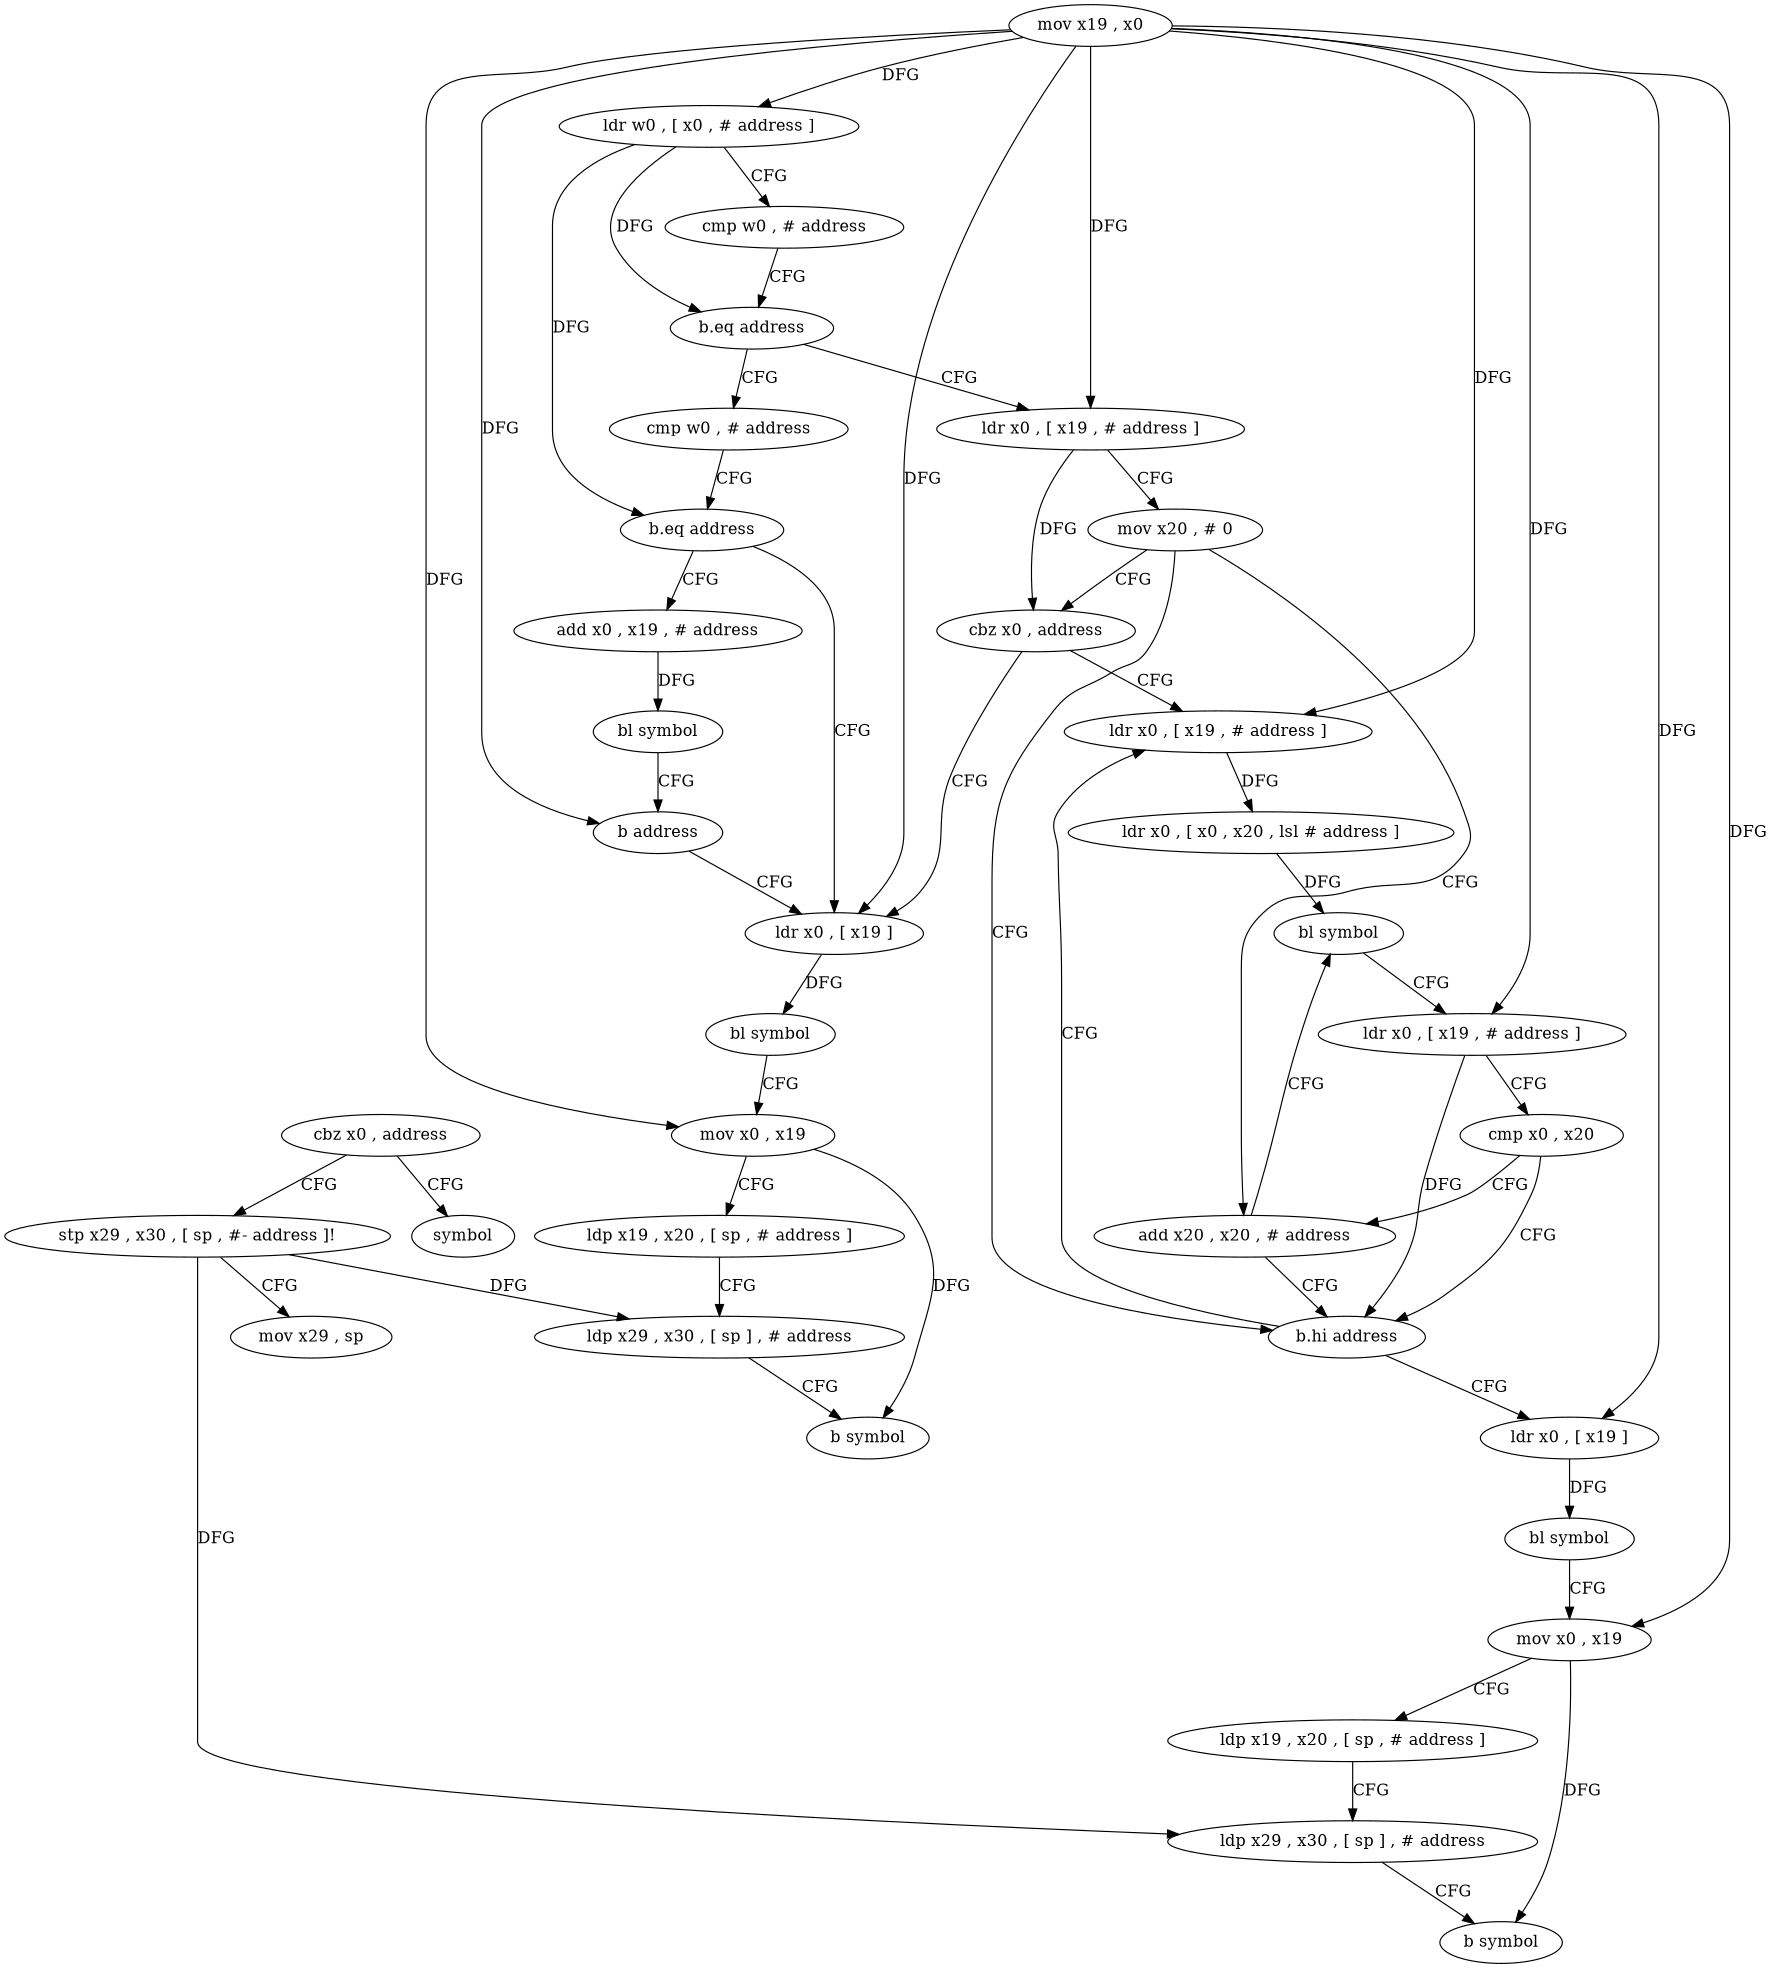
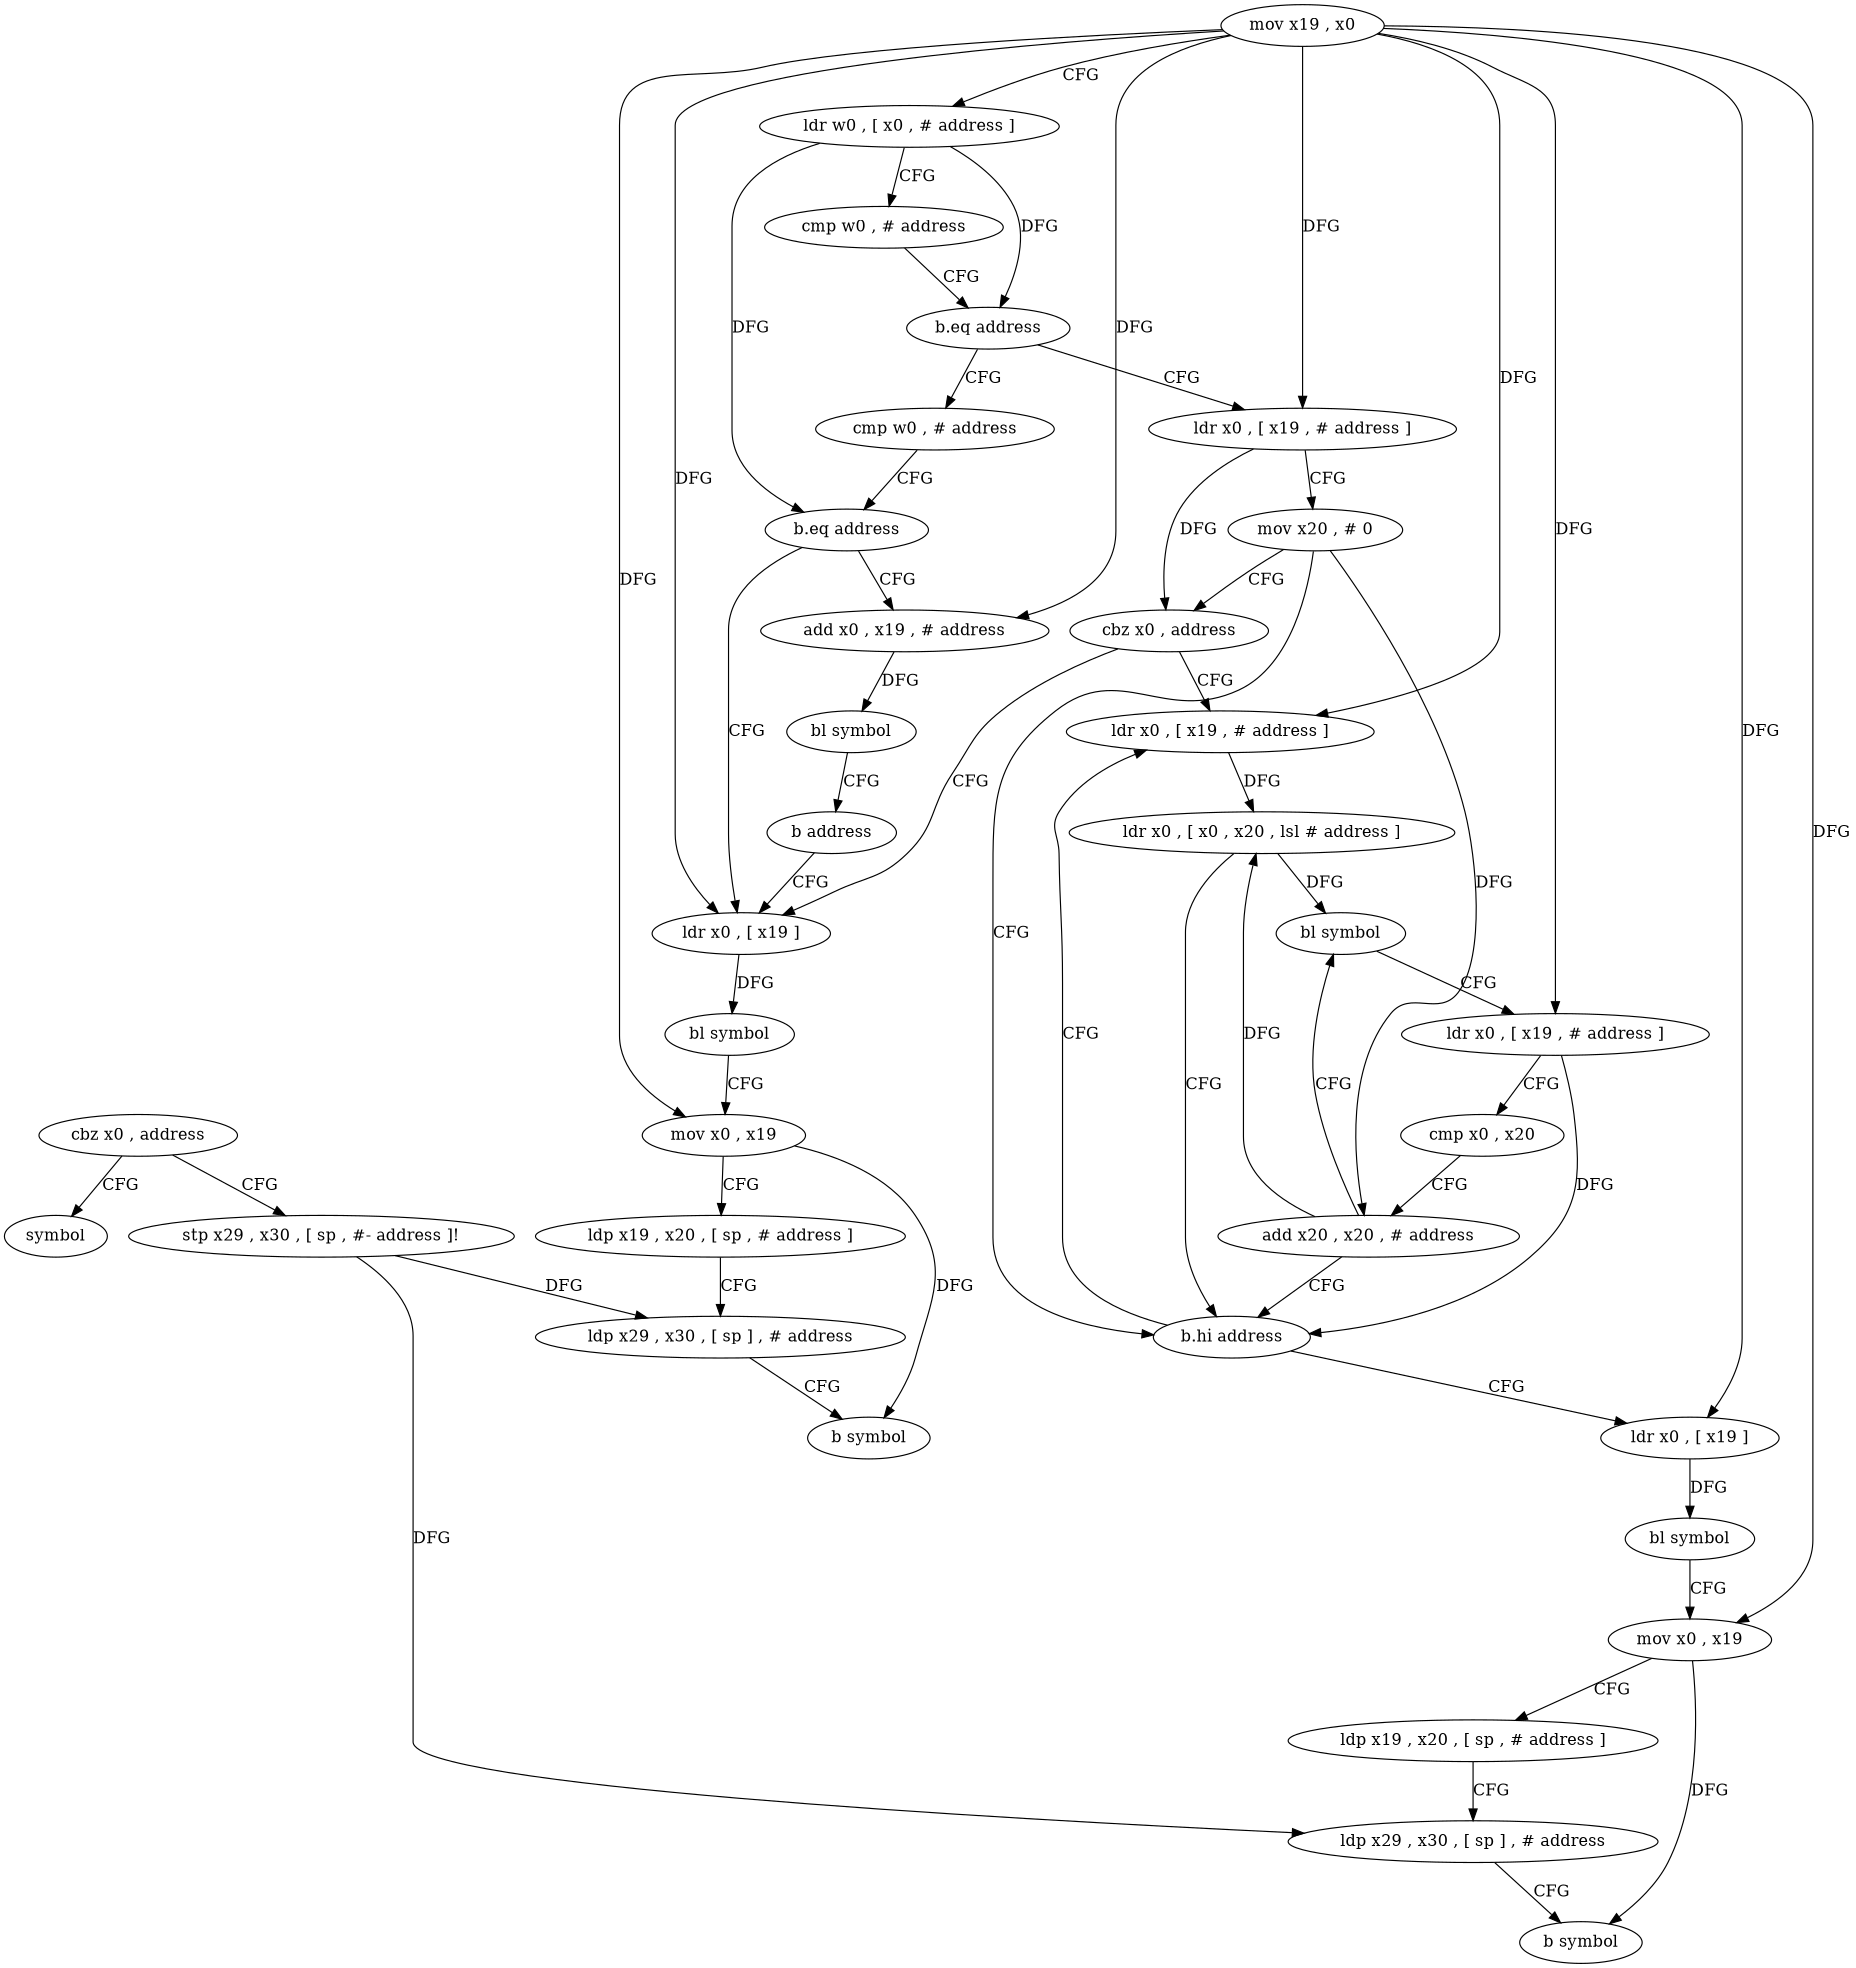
edge "mov x19 , x0" -> "ldr w0 , [ x0 , # address ]": label "DFG" -> "CFG"
edge "mov x19 , x0" -> "b address": now "mov x19 , x0" -> "add x0 , x19 , # address"
edge "mov x20 , # 0" -> "add x20 , x20 , # address": label "CFG" -> "DFG"
edge "add x20 , x20 , # address" -> "ldr x0 , [ x0 , x20 , lsl # address ]": added, label "DFG"
edge "cmp x0 , x20" -> "b.hi address": now "ldr x0 , [ x0 , x20 , lsl # address ]" -> "b.hi address"
node "mov x29 , sp": removed
